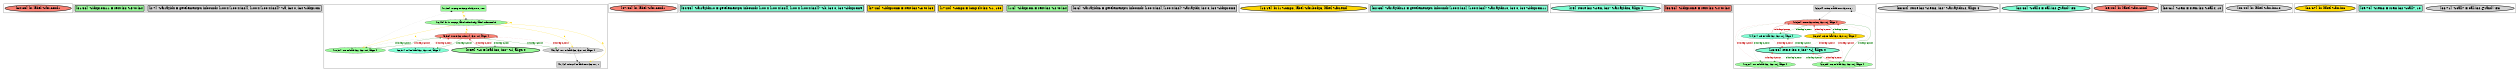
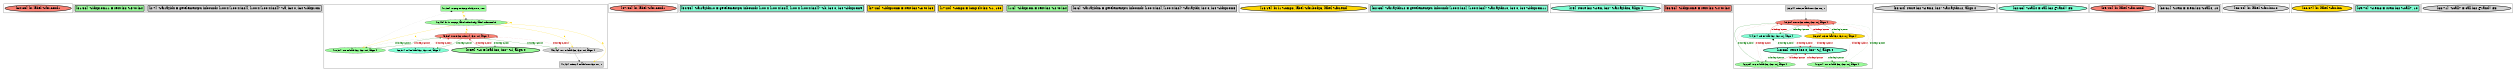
edge "[22/25]  %6 = load i32, i32* %j, align 4" -> "[23/24]  %inc = add nsw i32 %6, 1": now "[22/25]  %6 = load i32, i32* %j, align 4" -> "[14/37]  %5 = load i32, i32* %j, align 4"
